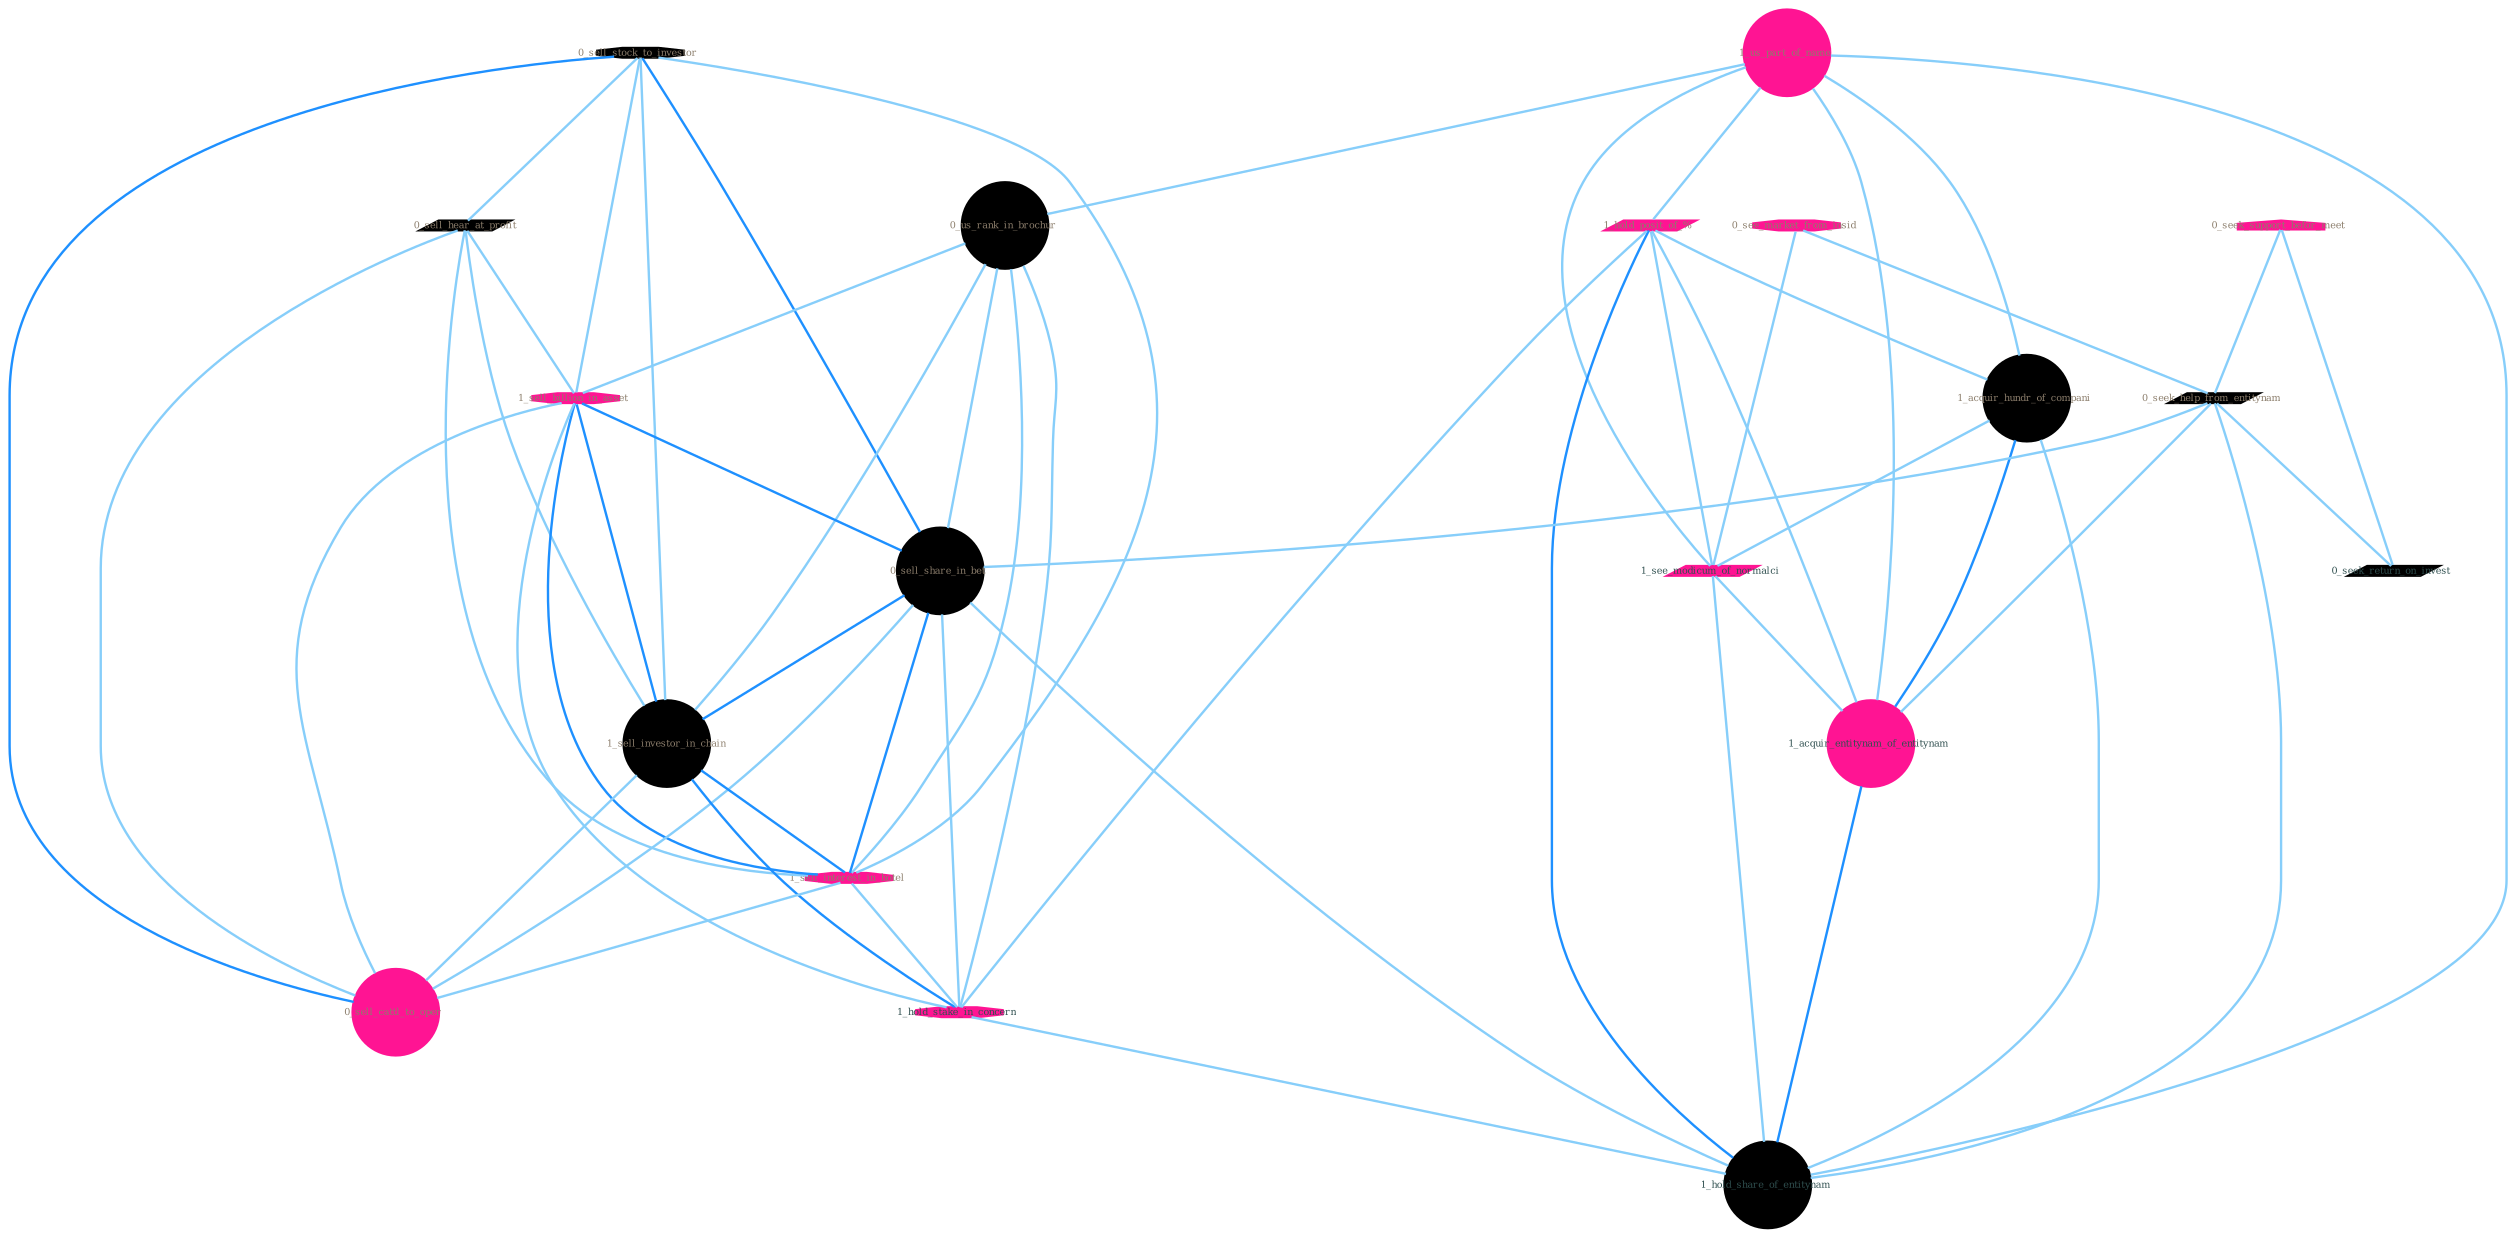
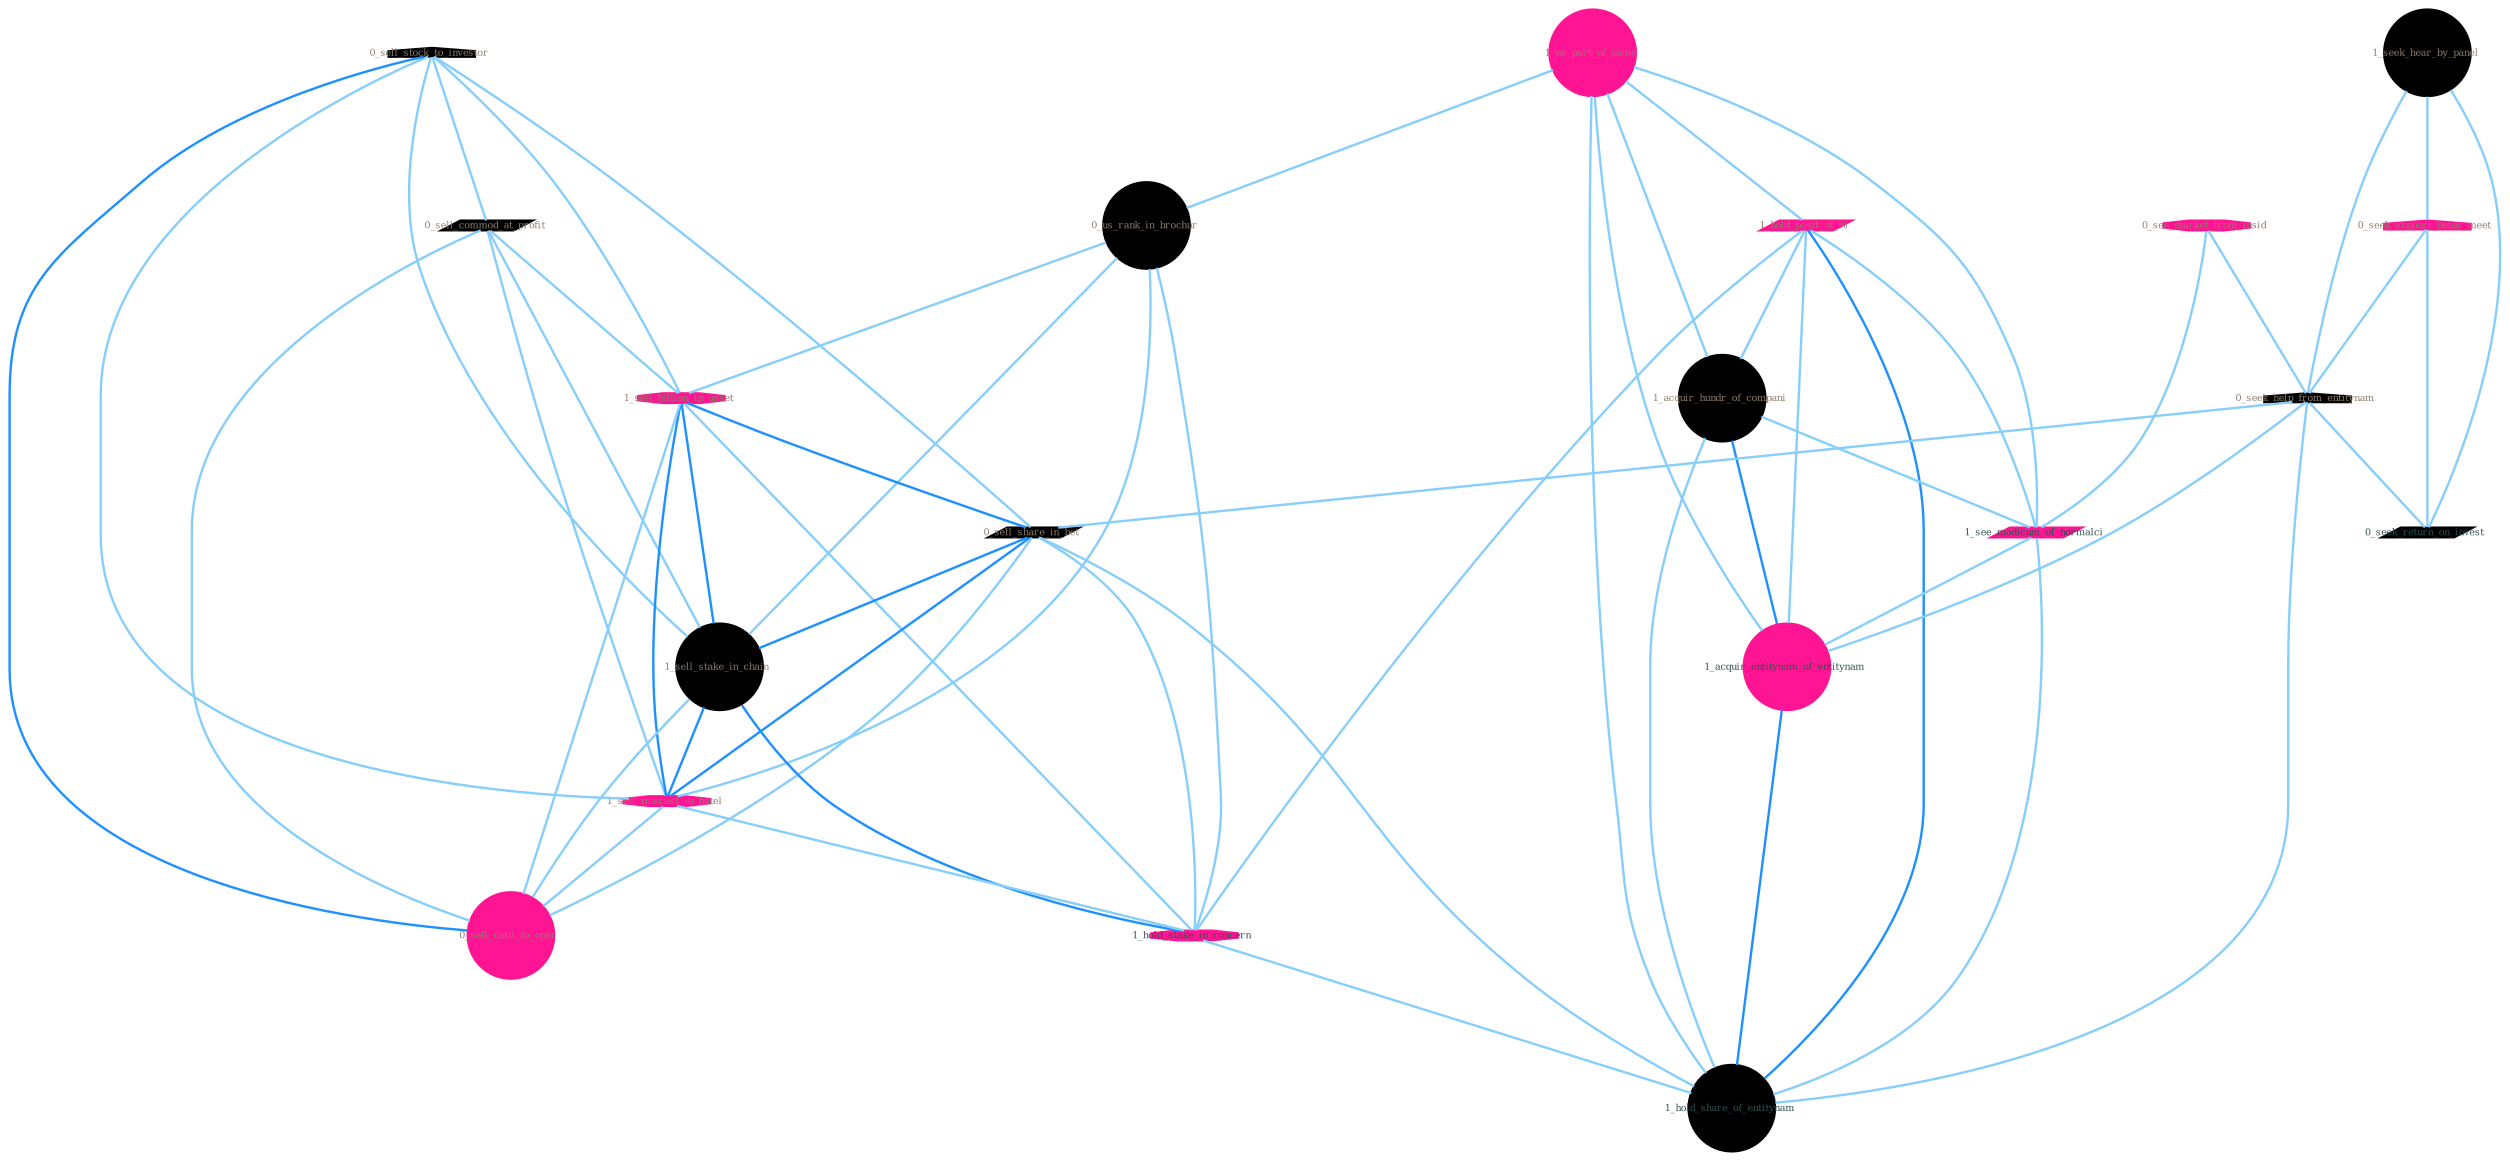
node "0_sell_stock_to_investor": shape octagon -> house
node "1_seek_hear_by_panel": added
node "0_sell_hear_at_profit": label "0_sell_hear_at_profit" -> "0_sell_commod_at_profit"
edge "0_sell_stock_to_investor" -- "0_sell_share_in_bet": color #1e90ff -> #87cefa
edge "0_us_rank_in_brochur" -- "0_sell_share_in_bet": removed
node "0_seek_help_from_entitynam": shape parallelogram -> house
node "0_sell_share_in_bet": shape circle -> parallelogram
node "1_sell_investor_in_chain": label "1_sell_investor_in_chain" -> "1_sell_stake_in_chain"
